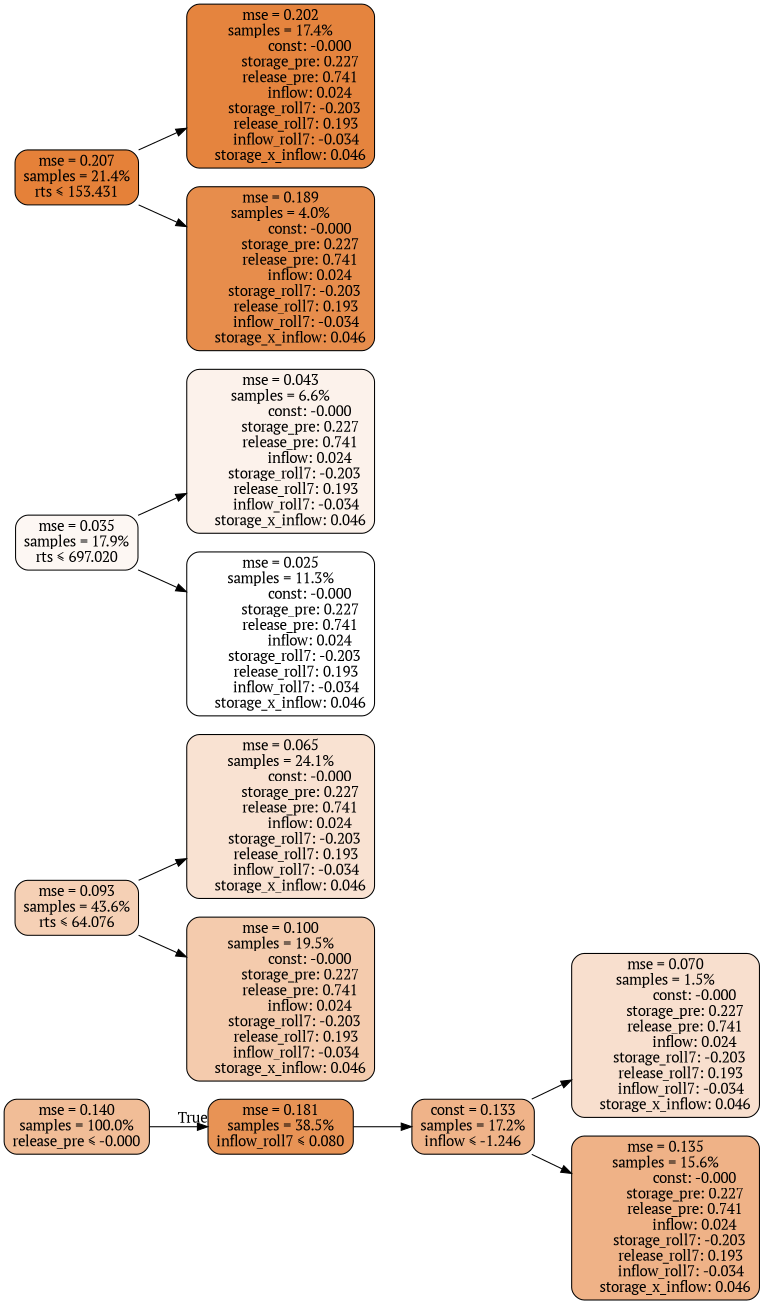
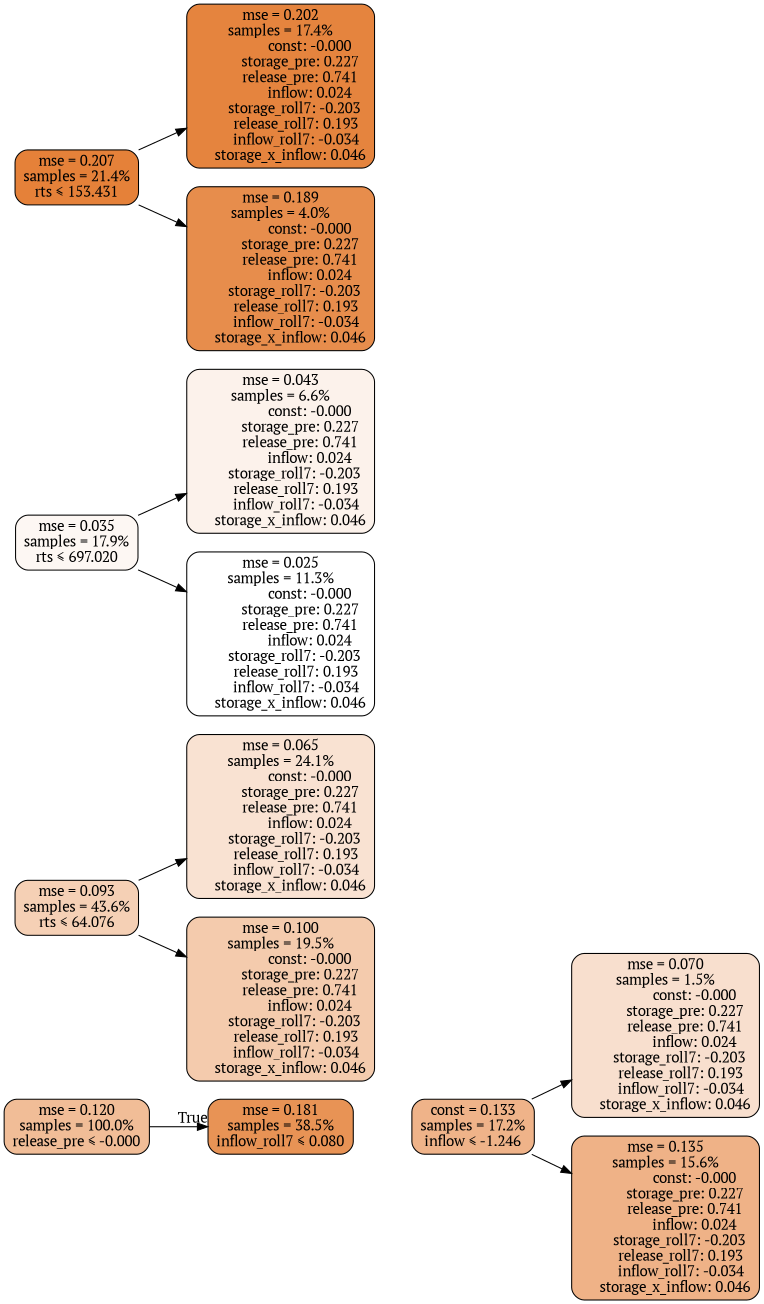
node "mse = 0.140 samples = 100.0% release_pre ≤ -0.000": label "mse = 0.140 samples = 100.0% release_pre ≤ -0.000" -> "mse = 0.120 samples = 100.0% release_pre ≤ -0.000"
edge "mse = 0.181 samples = 38.5% inflow_roll7 ≤ 0.080" -> "const = 0.133 samples = 17.2% inflow ≤ -1.246": removed
